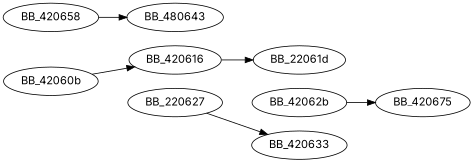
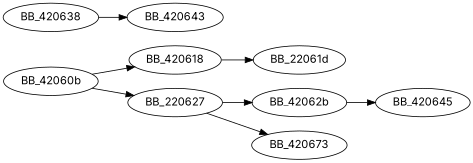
node "BB_420658": label "BB_420658" -> "BB_420638"
node "BB_480643": label "BB_480643" -> "BB_420643"
node "BB_420616": label "BB_420616" -> "BB_420618"
edge "BB_42060b" -> "BB_220627": added
edge "BB_220627" -> "BB_42062b": added
node "BB_420675": label "BB_420675" -> "BB_420645"
node "BB_420633": label "BB_420633" -> "BB_420673"
